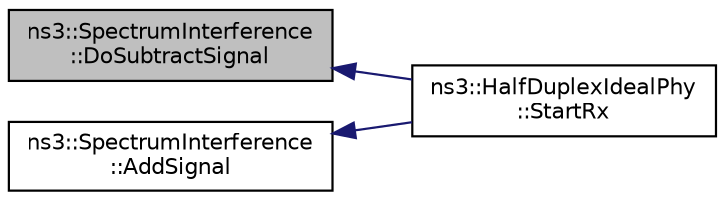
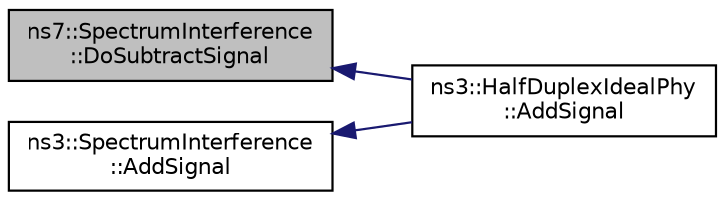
node "ns3::SpectrumInterference ::DoSubtractSignal": label "ns3::SpectrumInterference ::DoSubtractSignal" -> "ns7::SpectrumInterference ::DoSubtractSignal"
node "ns3::HalfDuplexIdealPhy ::StartRx": label "ns3::HalfDuplexIdealPhy ::StartRx" -> "ns3::HalfDuplexIdealPhy ::AddSignal"
